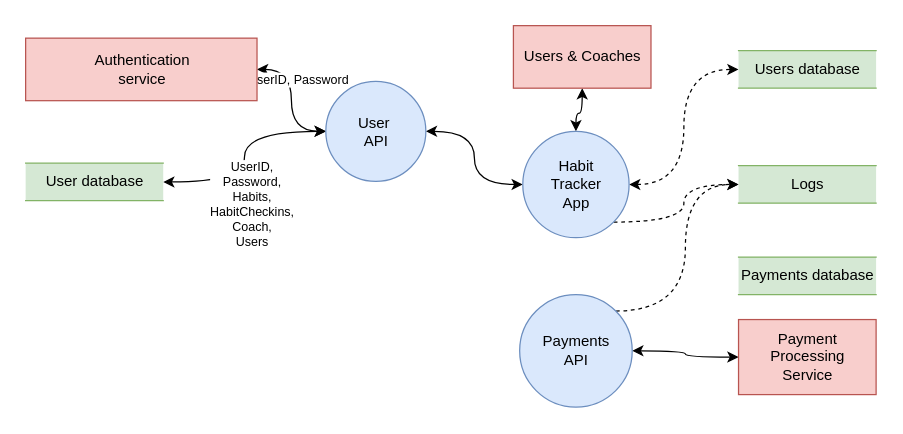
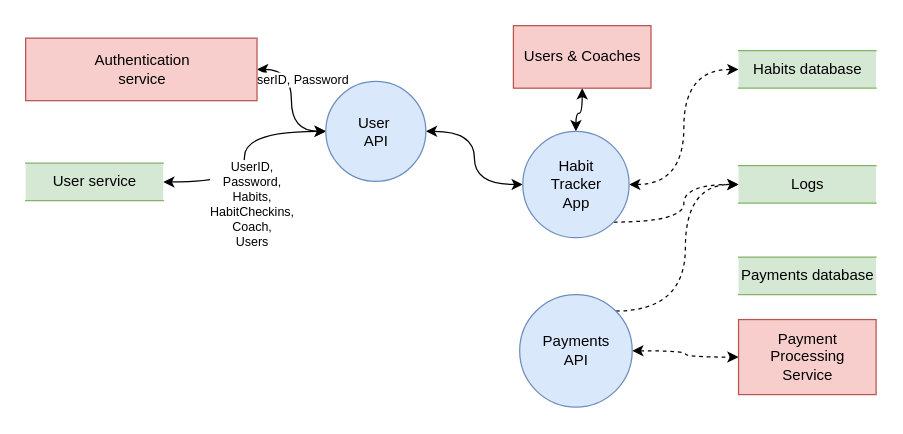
node "Users database": label "Users database" -> "Habits database"
node "User database": label "User database" -> "User service"
edge "Payments API" -- "Payment Processing Service": style solid -> dashed
